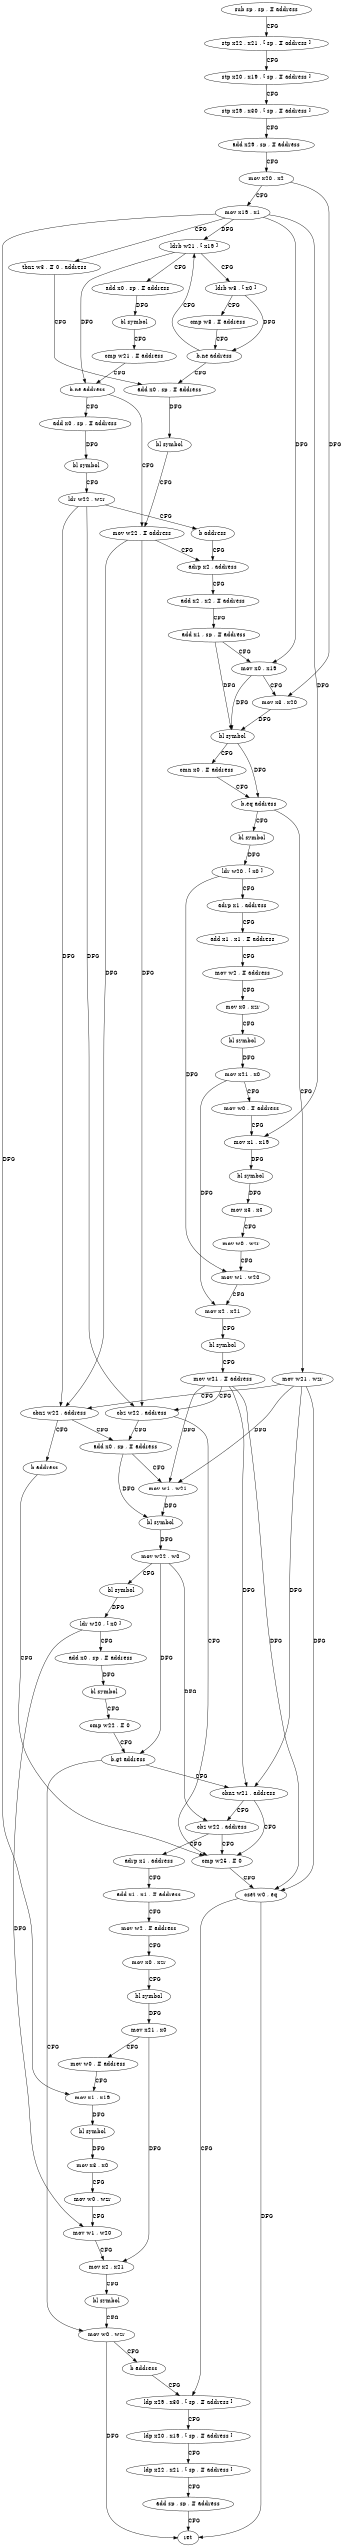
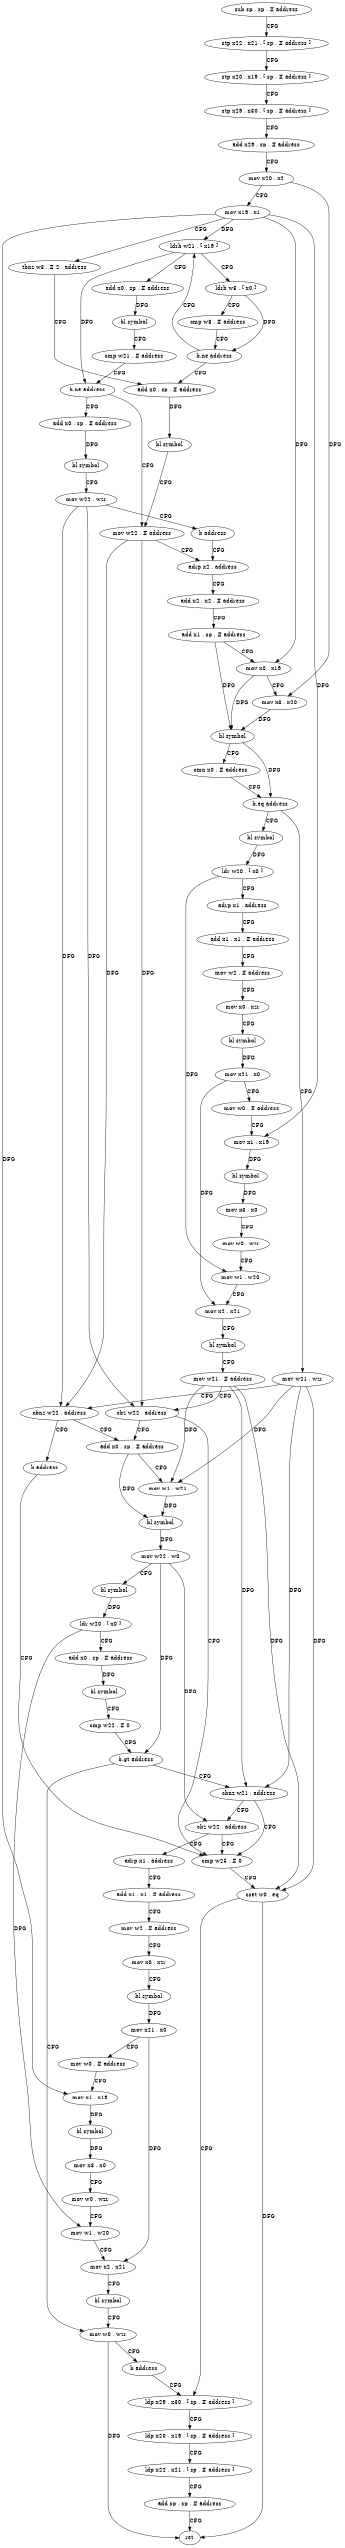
node "tbnz w3 , # 0 , address": label "tbnz w3 , # 0 , address" -> "tbnz w3 , # 2 , address"
node "ldr w22 , wzr": label "ldr w22 , wzr" -> "mov w22 , wzr"
